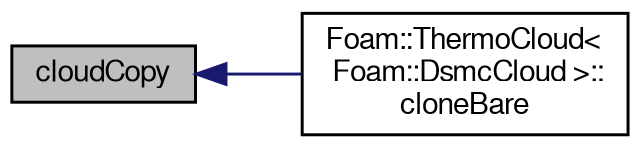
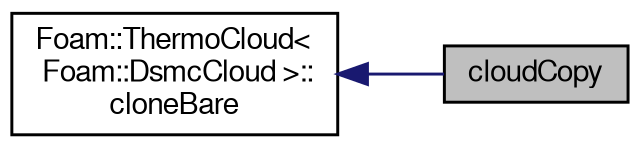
edge "Foam::ThermoCloud< Foam::DsmcCloud >:: cloneBare" -> "cloudCopy": reversed
